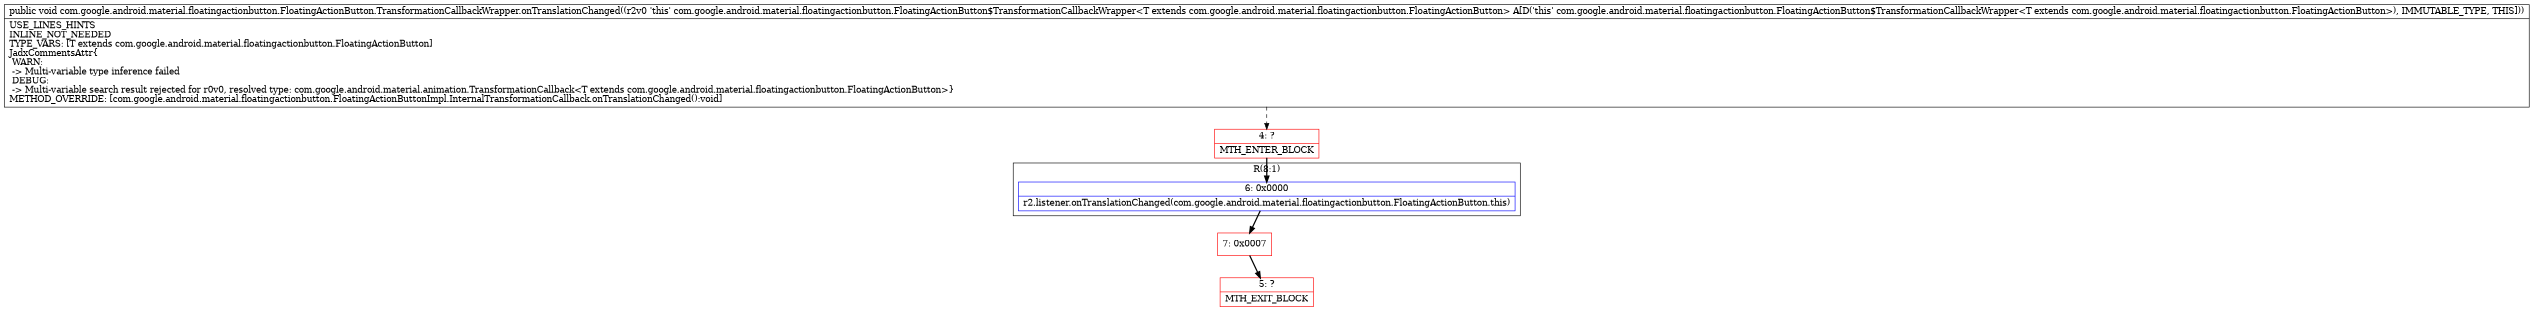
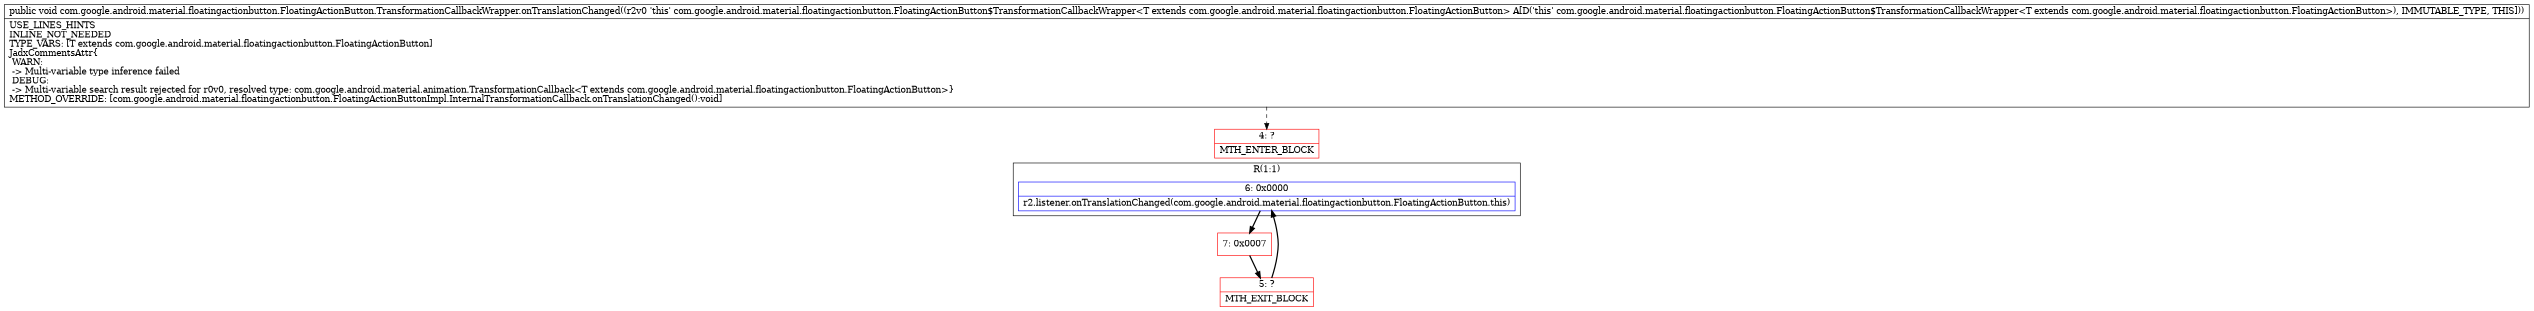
edge "4: ?" -> "6: 0x0000": now "5: ?" -> "6: 0x0000"
cluster "R(8:1)": label "R(8:1)" -> "R(1:1)"
